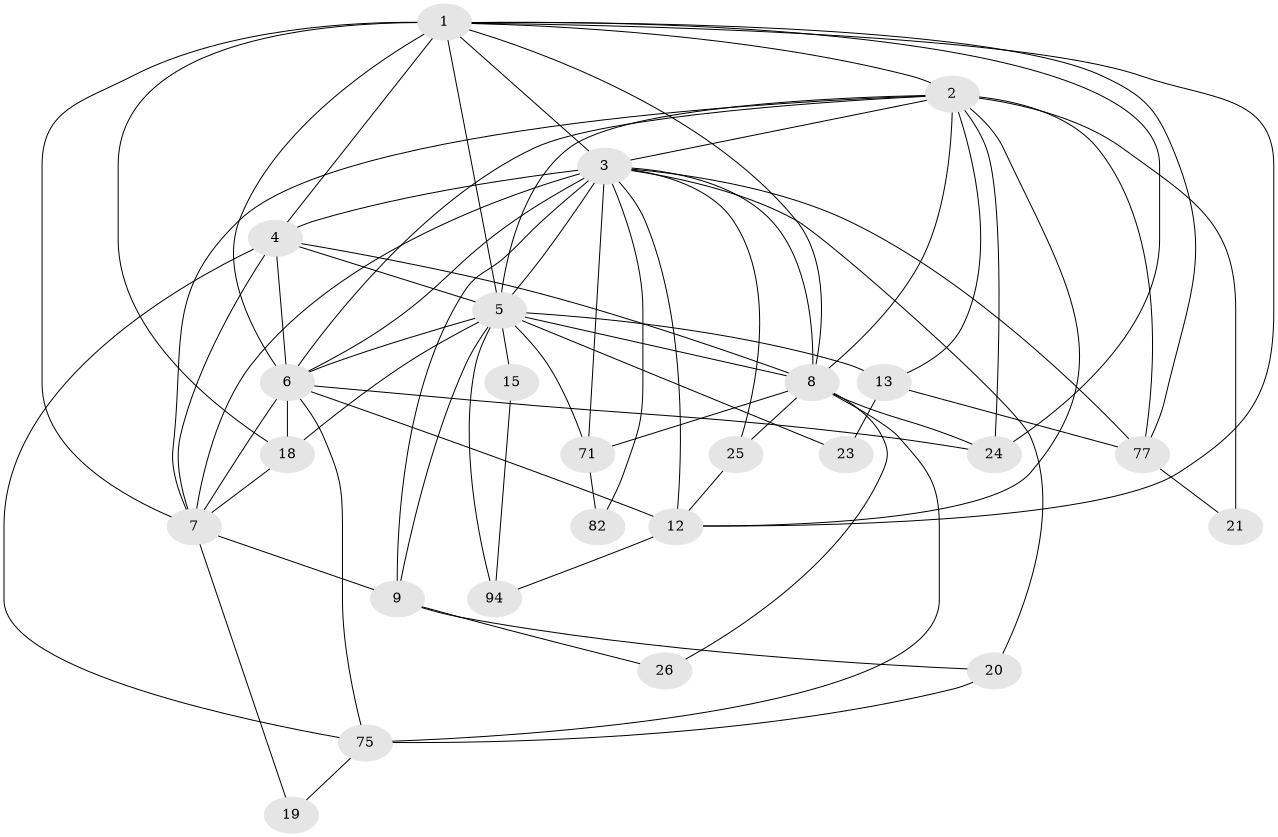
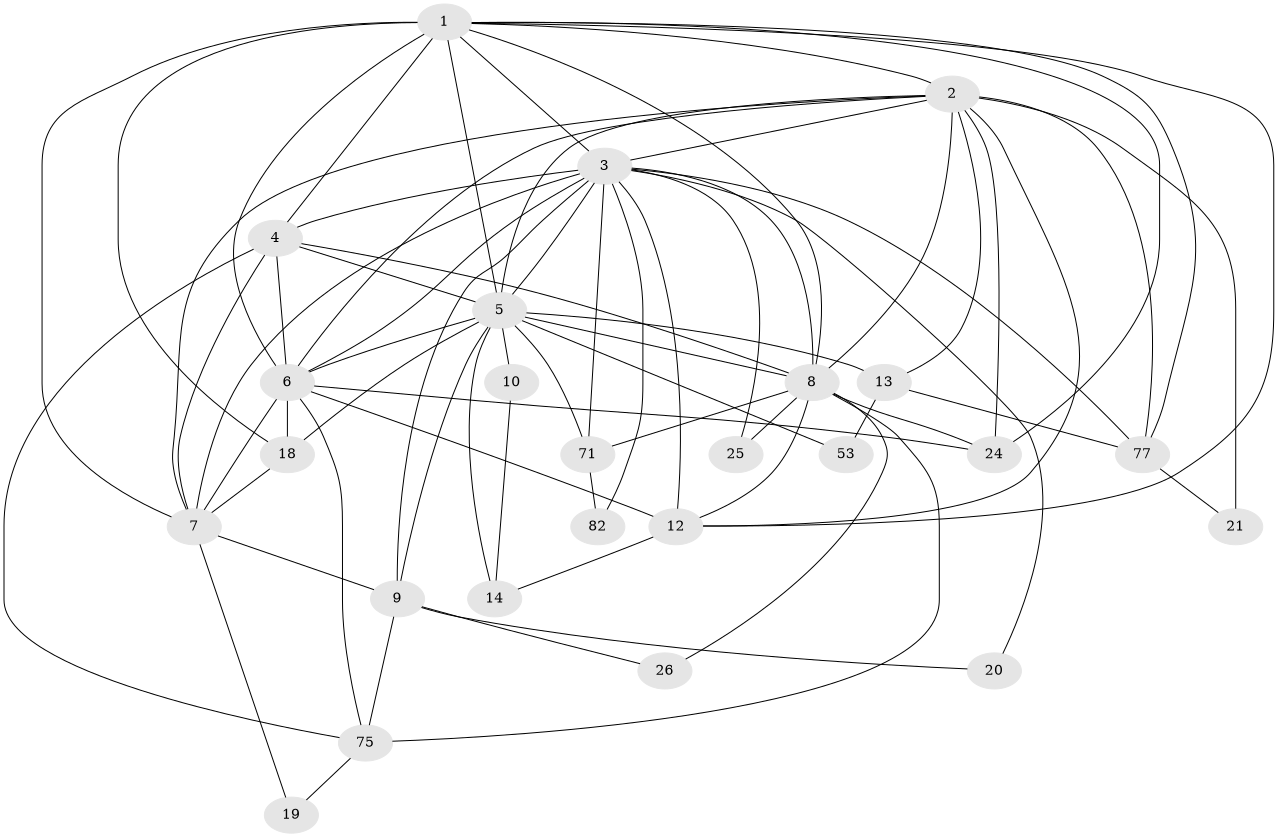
node "15": label "15" -> "10"
node "23": label "23" -> "53"
edge "25" -- "12": now "8" -- "12"
node "94": label "94" -> "14"
edge "20" -- "75": now "9" -- "75"
